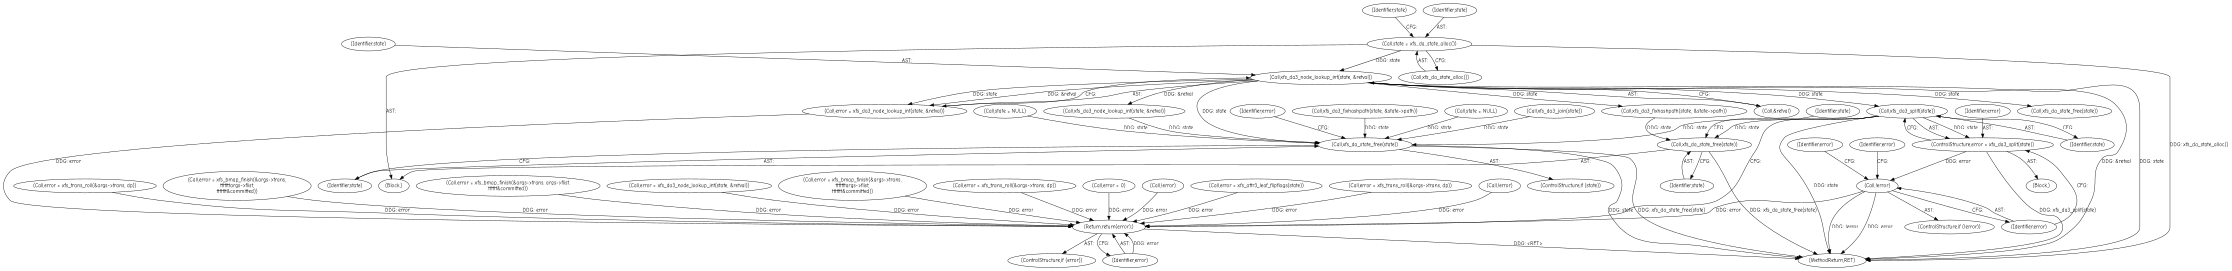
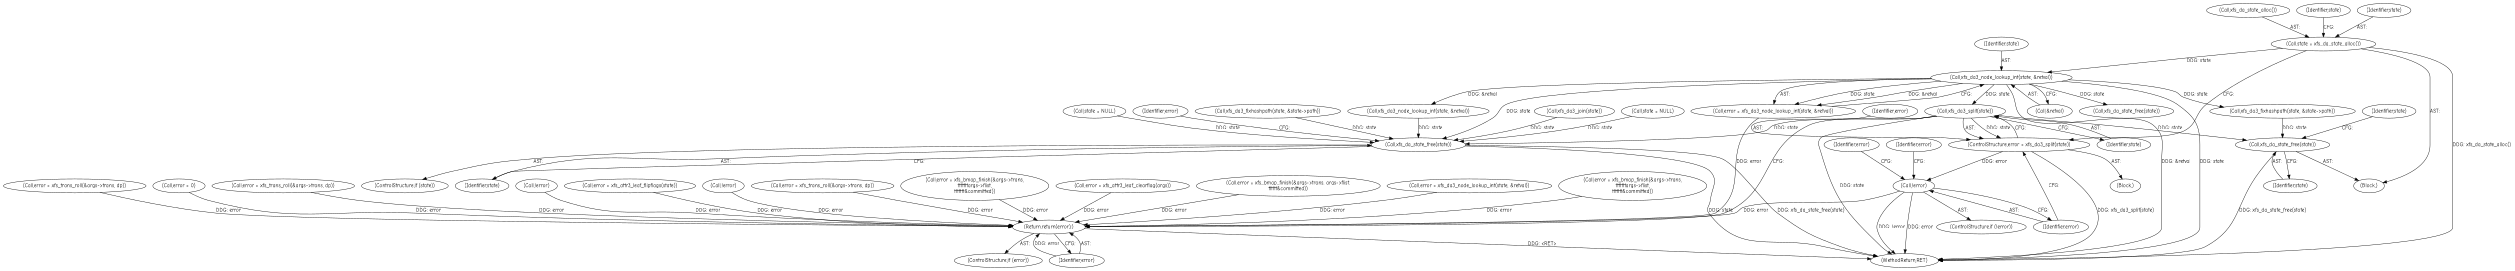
edge "(Call,state = xfs_da_state_alloc())" -> "(Call,xfs_da_state_alloc())": now "(Call,state = xfs_da_state_alloc())" -> "(ControlStructure,error = xfs_da3_split(state))"
node "(Call,error = xfs_attr3_leaf_clearflag(args))": added
